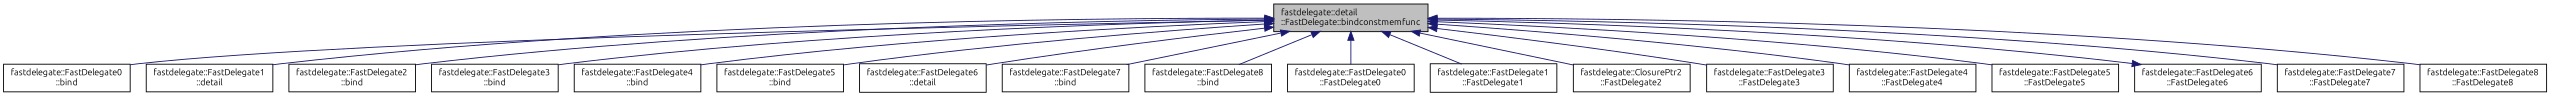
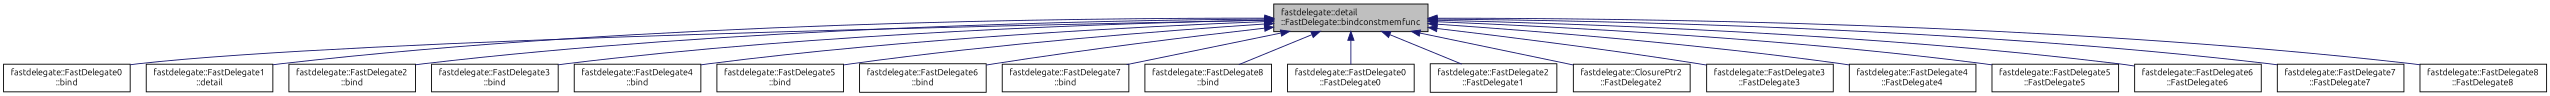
edge "fastdelegate::detail ::FastDelegate::bindconstmemfunc" -> "fastdelegate::FastDelegate6 ::FastDelegate6": reversed
node "fastdelegate::FastDelegate6 ::detail": label "fastdelegate::FastDelegate6 ::detail" -> "fastdelegate::FastDelegate6 ::bind"
node "fastdelegate::FastDelegate1 ::FastDelegate1": label "fastdelegate::FastDelegate1 ::FastDelegate1" -> "fastdelegate::FastDelegate2 ::FastDelegate1"
